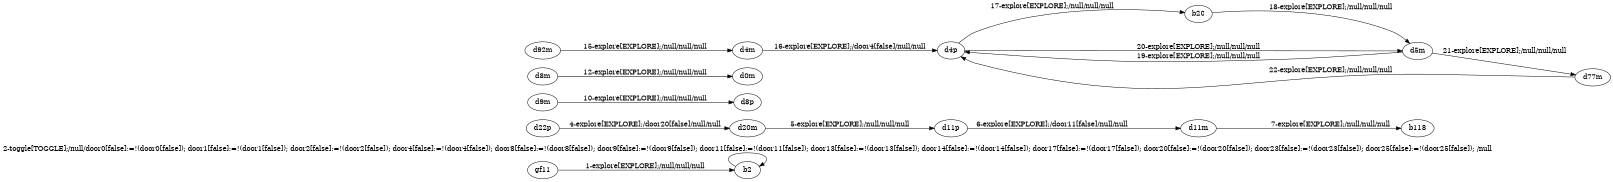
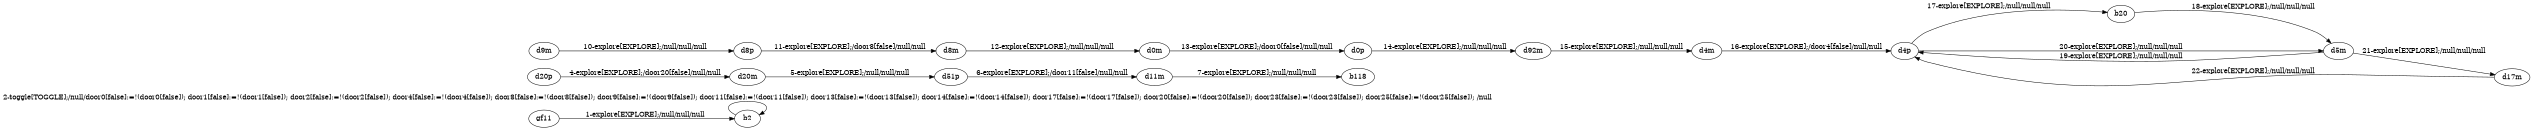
edge "d8p" -> "d8m": added, label "11-explore[EXPLORE];/door8[false]/null/null"
node "d0p": added
node "d77m": label "d77m" -> "d17m"
node "d22p": label "d22p" -> "d20p"
node "d11p": label "d11p" -> "d51p"
